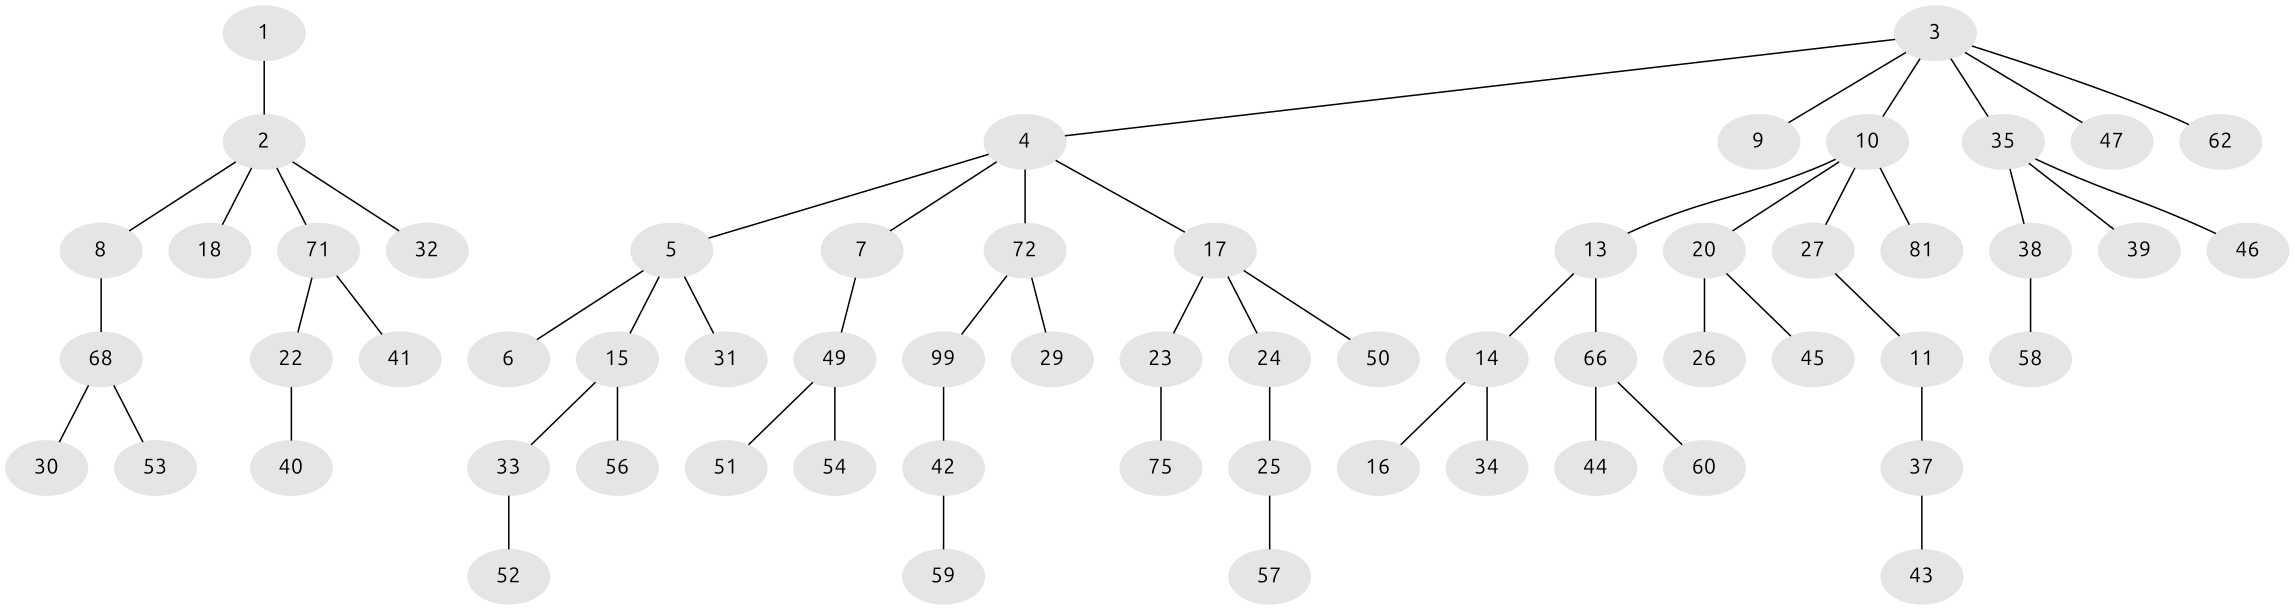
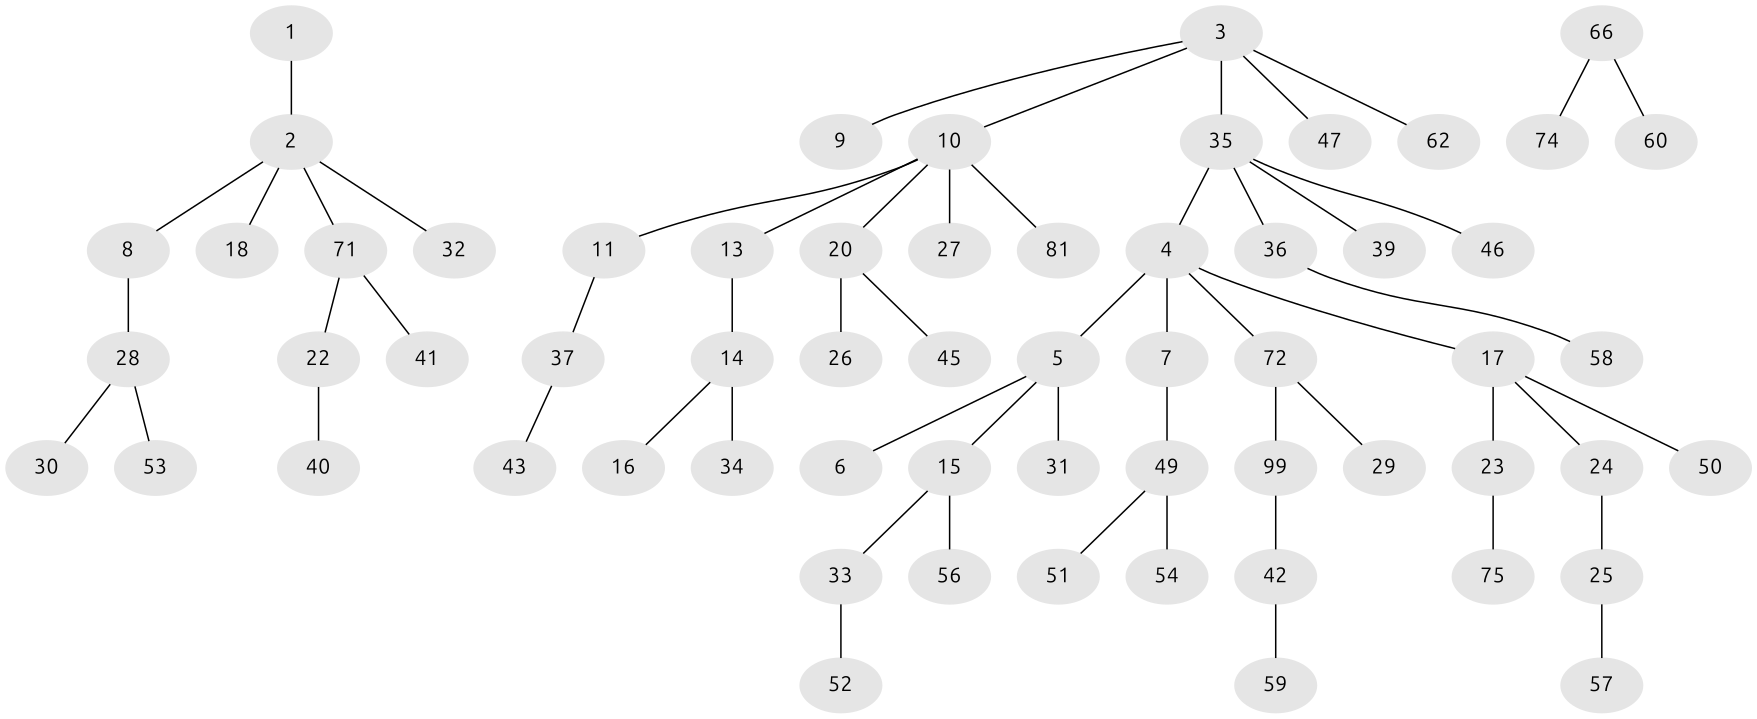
edge "3" -- "4": now "35" -- "4"
node "38": label "38" -> "36"
edge "13" -- "66": removed
edge "27" -- "11": now "10" -- "11"
node "68": label "68" -> "28"
node "44": label "44" -> "74"
